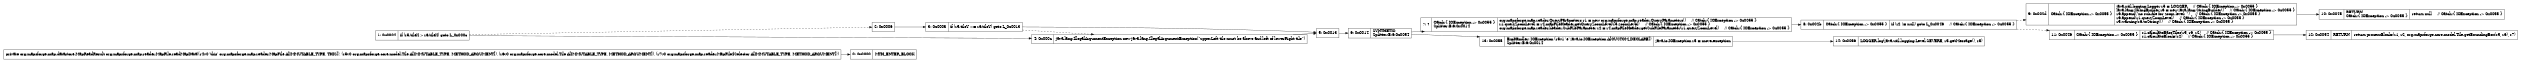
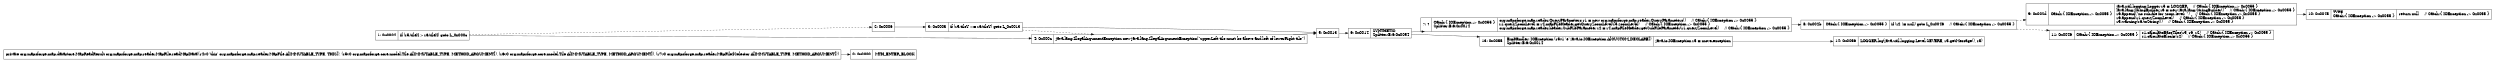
node "10: 0x0045": text "RETURN" -> "TYPE"
node "12: 0x0054": removed
